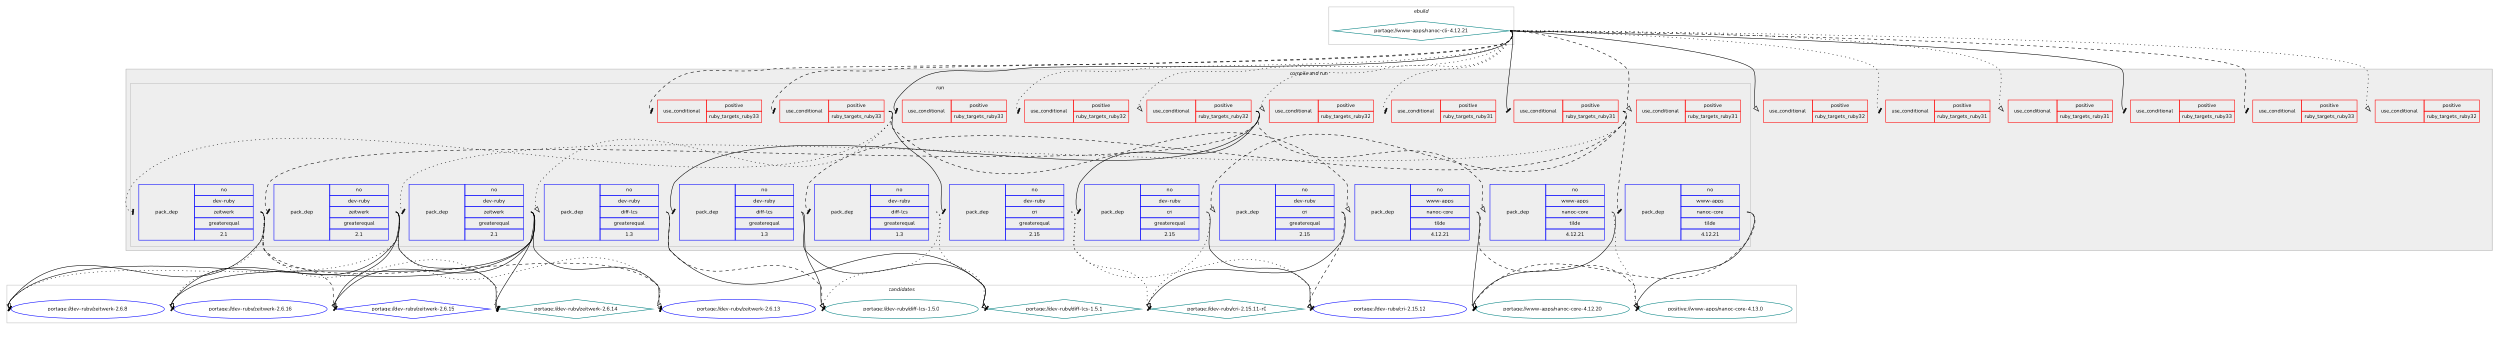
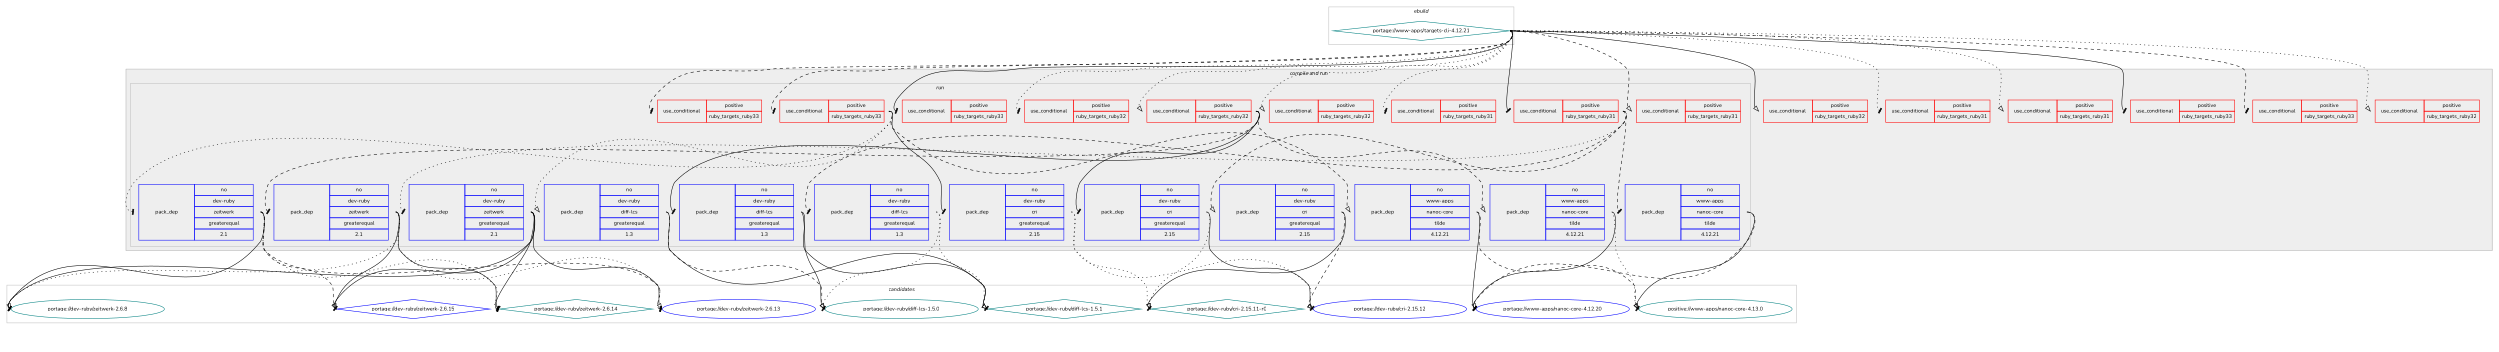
node "portage://www-apps/nanoc-cli-4.12.21": label "portage://www-apps/nanoc-cli-4.12.21" -> "portage://www-apps/targets-cli-4.12.21"
node "portage://dev-ruby/zeitwerk-2.6.8": color blue -> teal
node "portage://dev-ruby/zeitwerk-2.6.16": removed
node "portage://www-apps/nanoc-core-4.12.20": color teal -> blue
